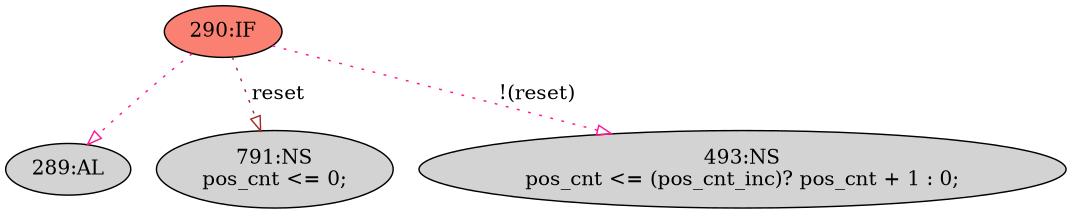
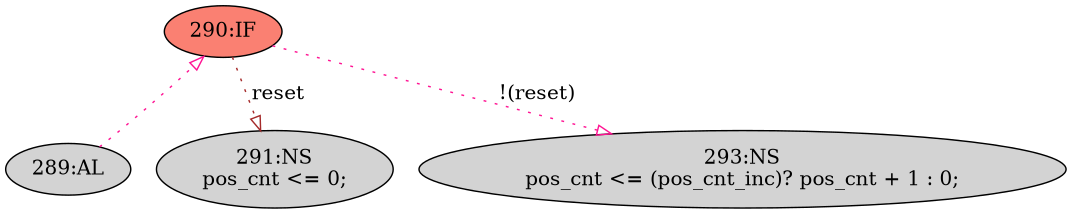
edge "290:IF" -> "289:AL": reversed
node "791:NS pos_cnt <= 0;": label "791:NS pos_cnt <= 0;" -> "291:NS pos_cnt <= 0;"
node "493:NS pos_cnt <= (pos_cnt_inc)? pos_cnt + 1 : 0;": label "493:NS pos_cnt <= (pos_cnt_inc)? pos_cnt + 1 : 0;" -> "293:NS pos_cnt <= (pos_cnt_inc)? pos_cnt + 1 : 0;"
